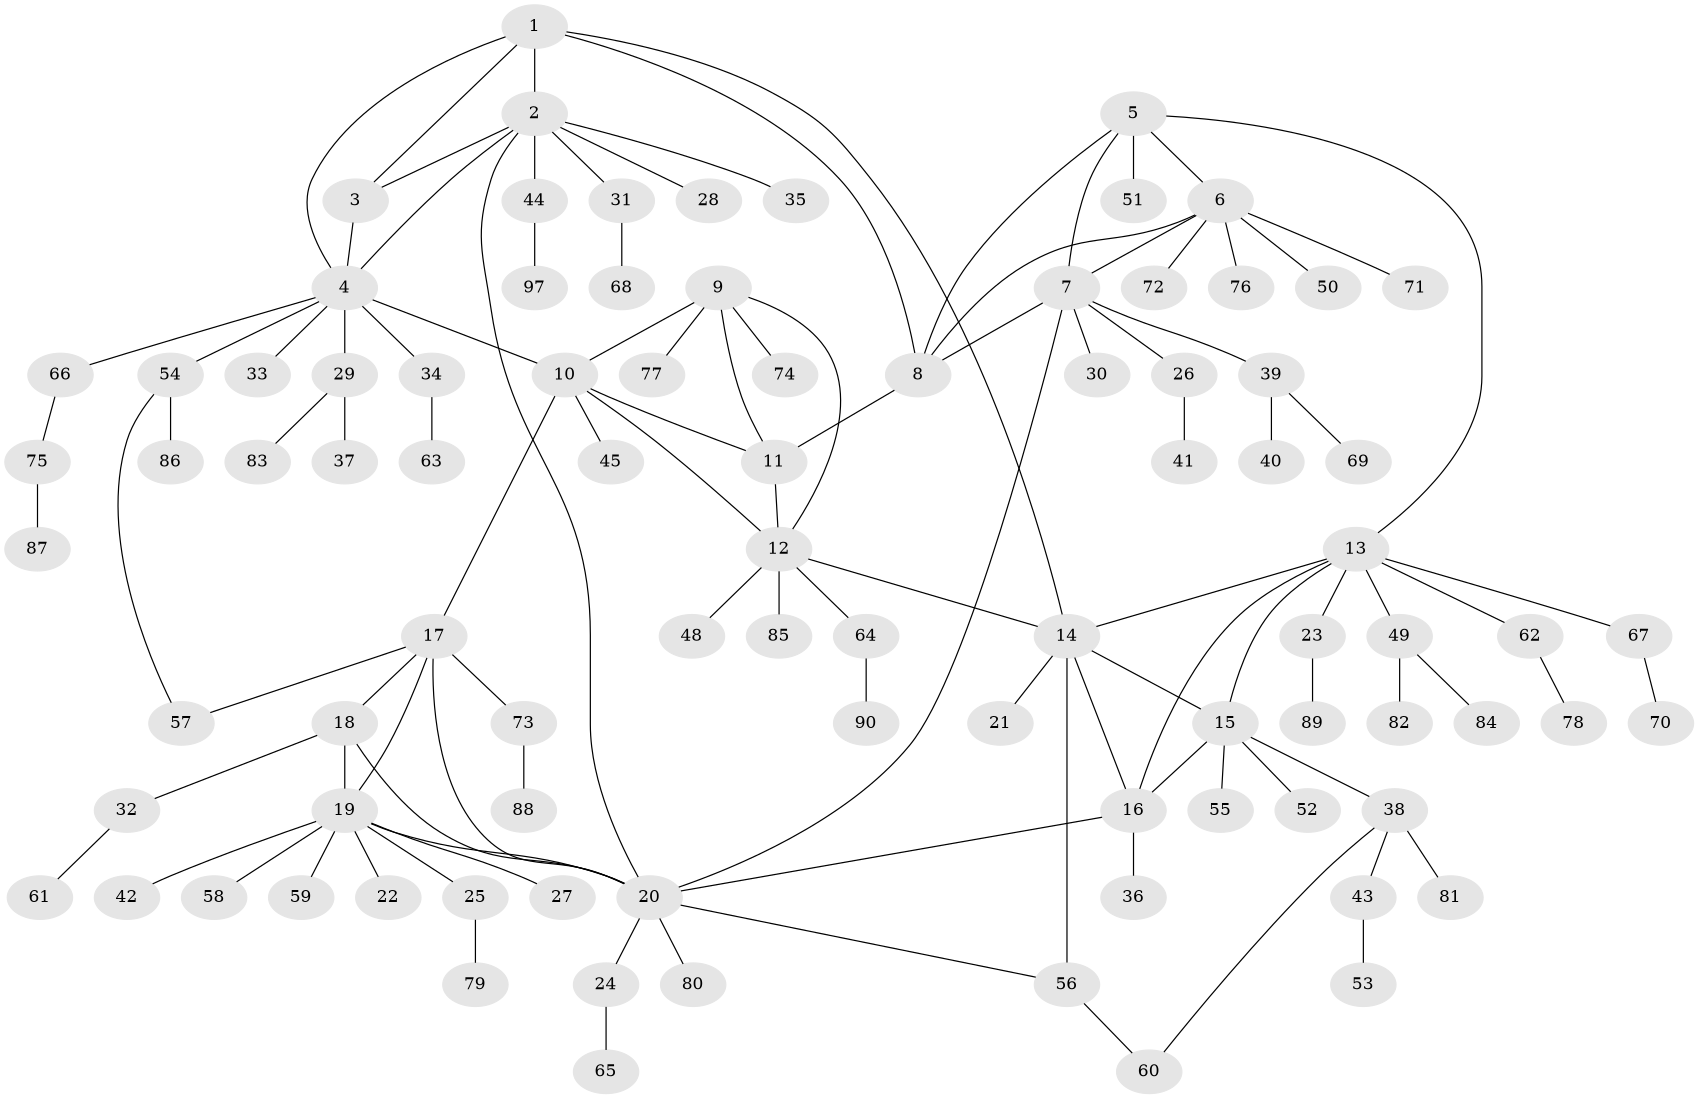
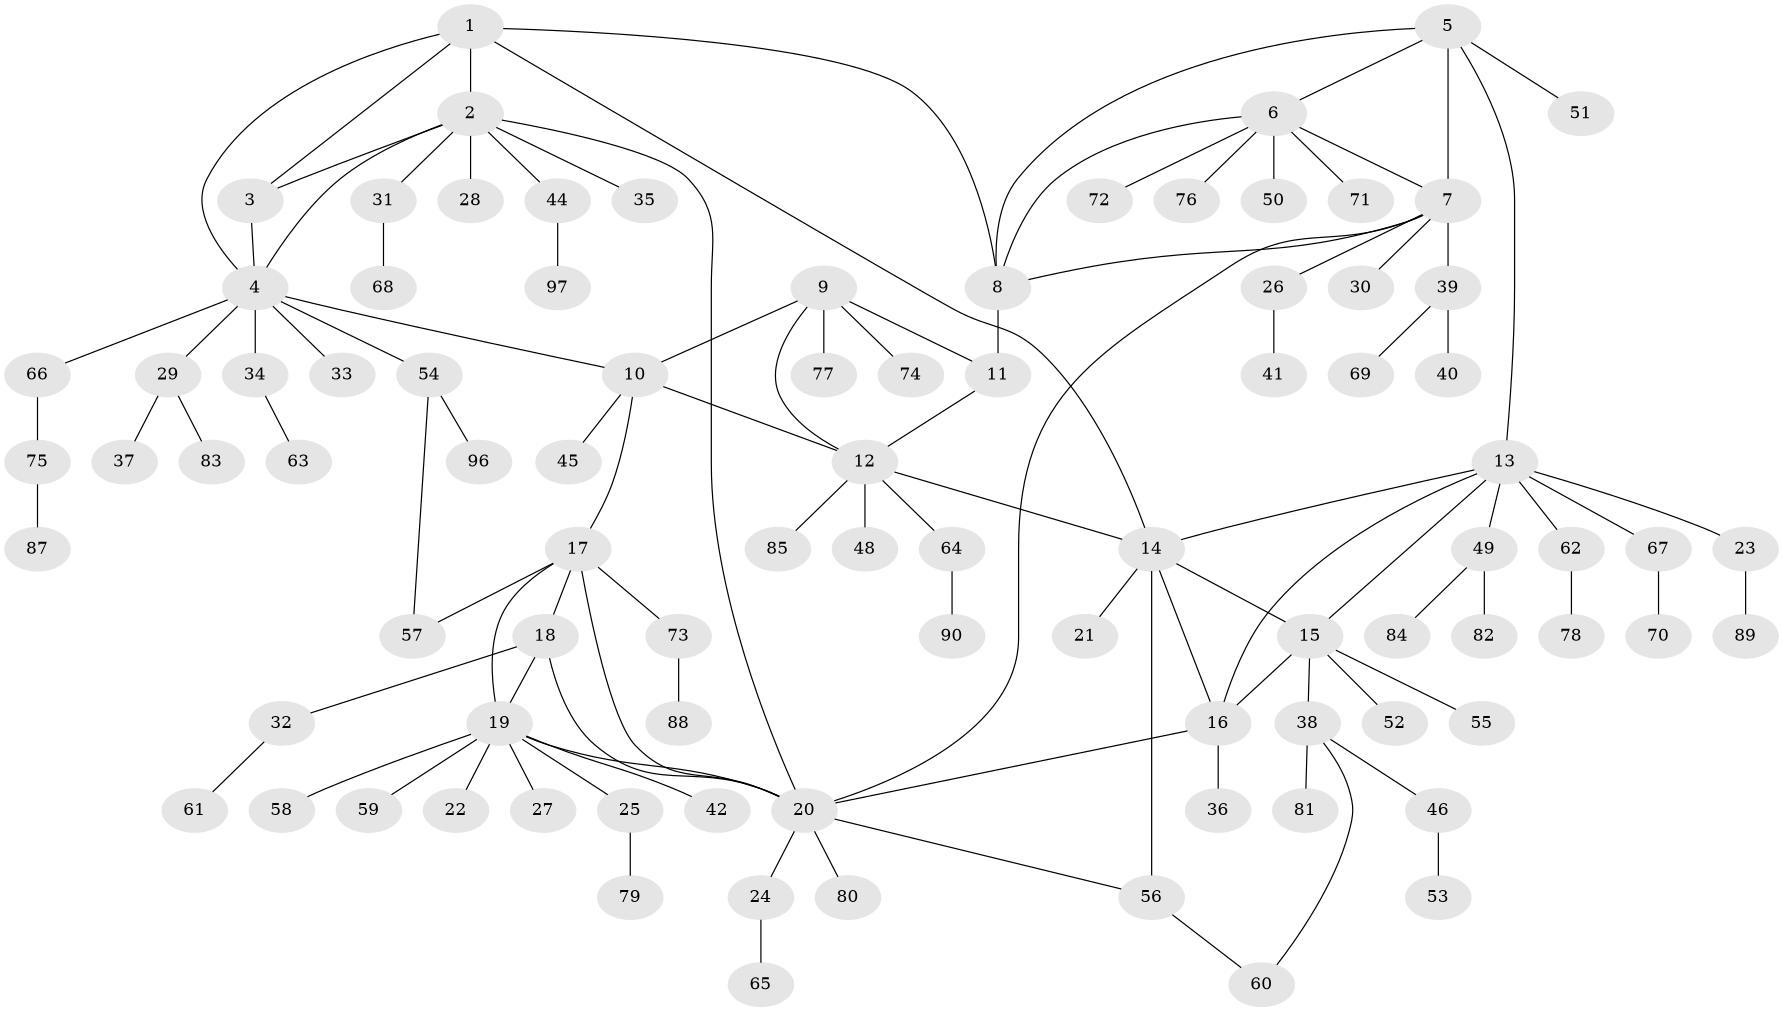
edge "10" -- "11": removed
node "86": label "86" -> "96"
node "43": label "43" -> "46"
